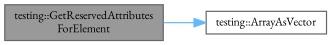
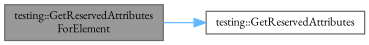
node "testing::ArrayAsVector": label "testing::ArrayAsVector" -> "testing::GetReservedAttributes"
